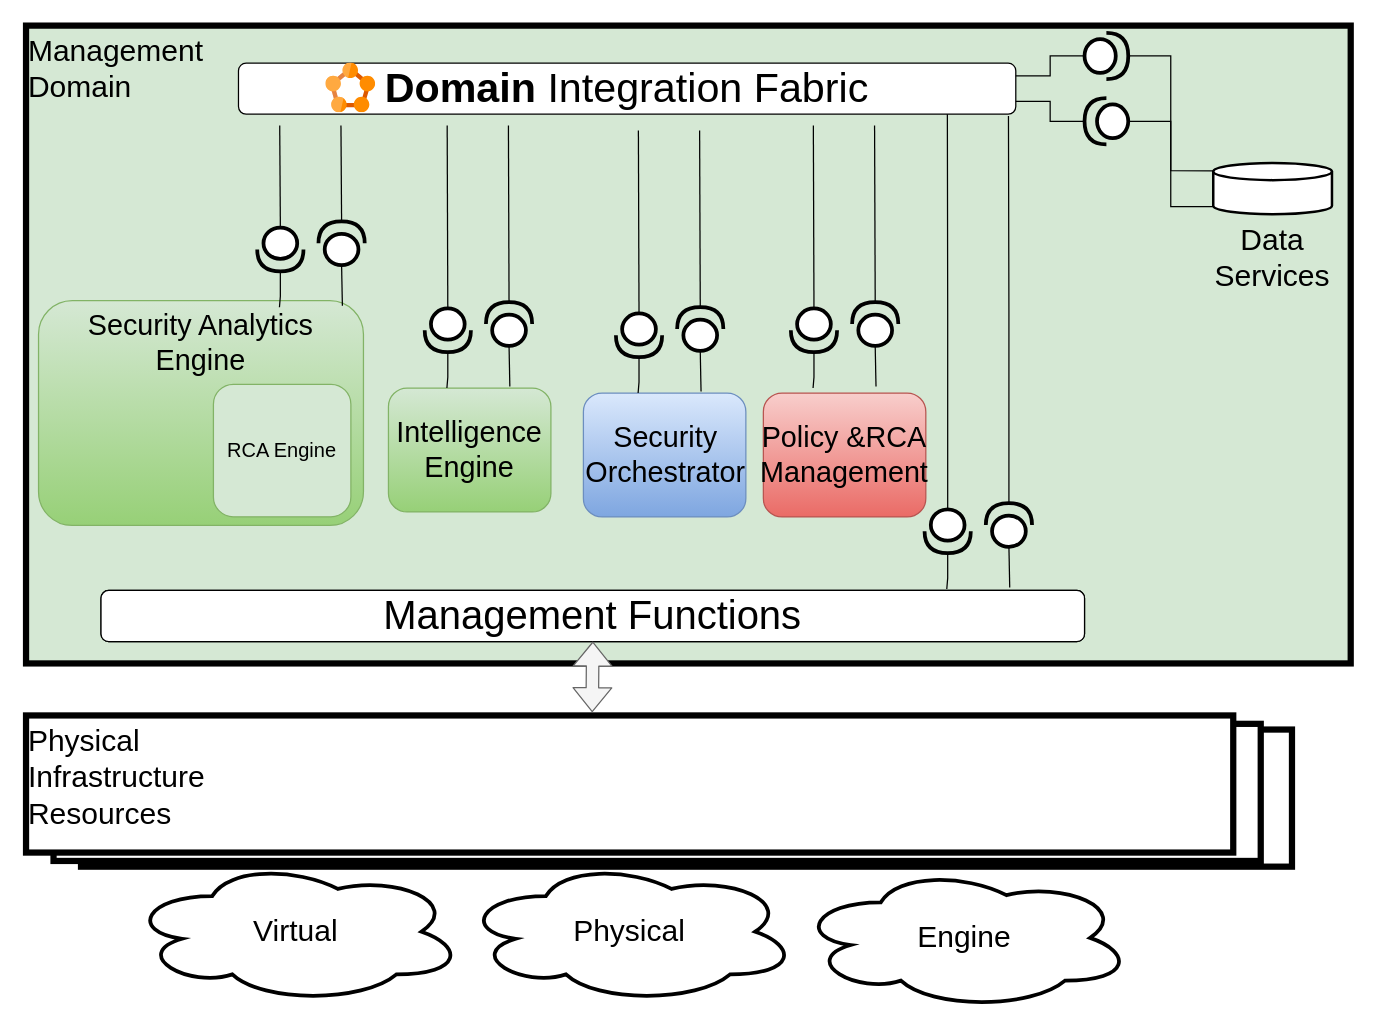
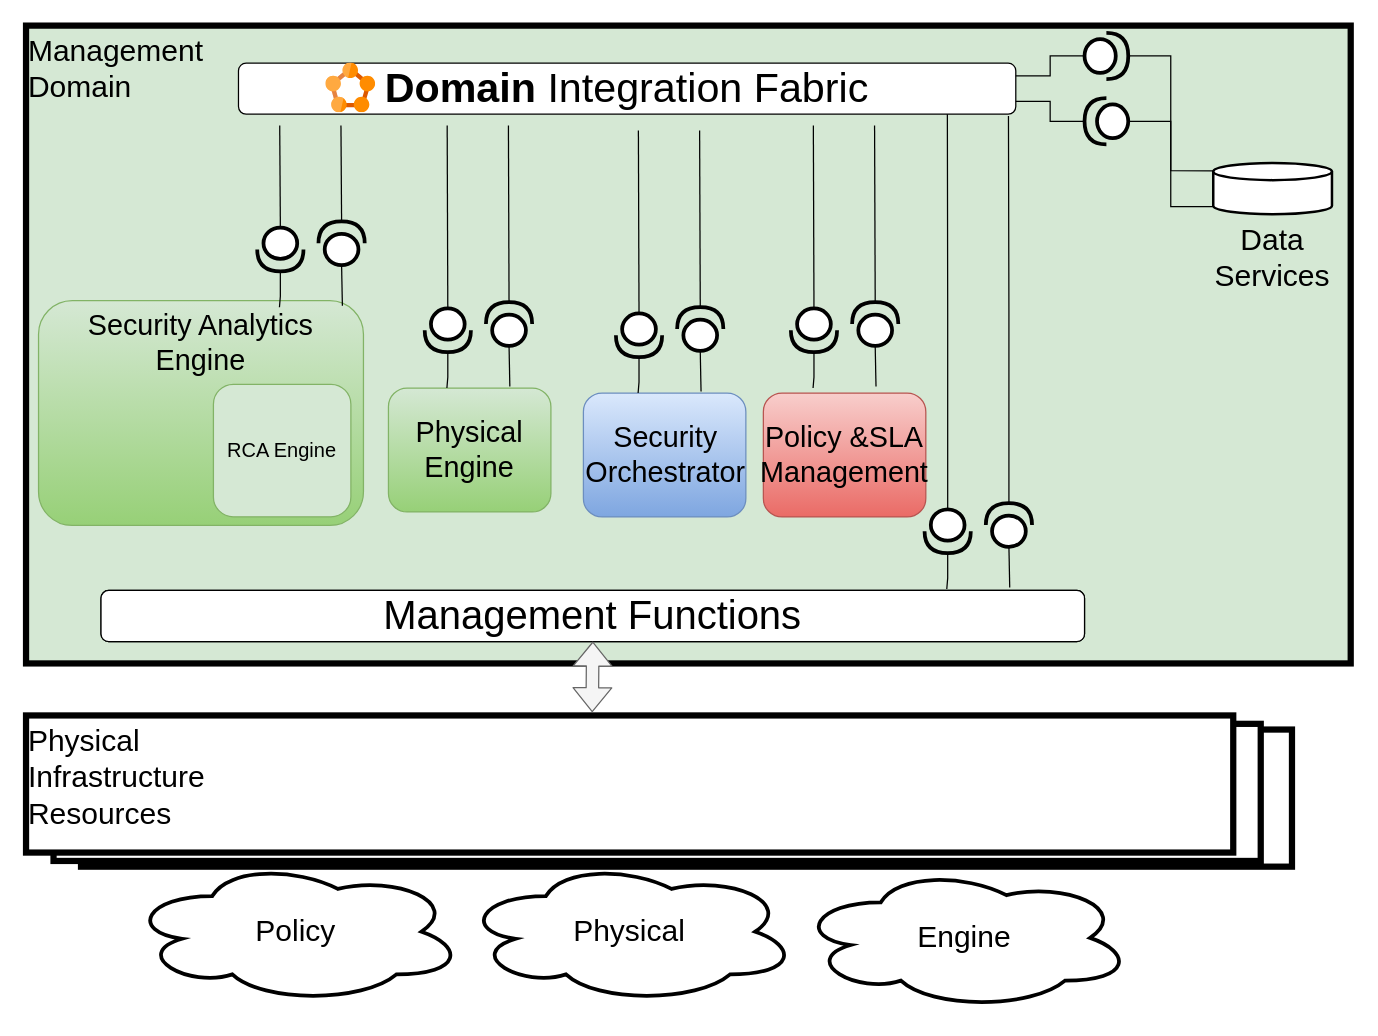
node "Intelligence Engine": label "Intelligence Engine" -> "Physical Engine"
node "Policy &RCA Management": label "Policy &RCA Management" -> "Policy &SLA Management"
node "Virtual": label "Virtual" -> "Policy"
